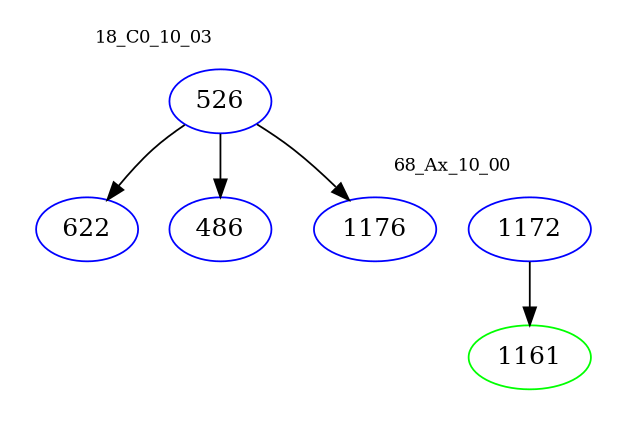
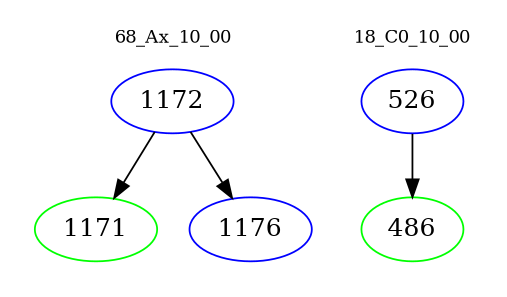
cluster "18_C0_10_03": label "18_C0_10_03" -> "18_C0_10_00"
edge "526" -> "1176": now "1172" -> "1176"
node "622": removed
node "486": color blue -> green
node "1161": label "1161" -> "1171"
